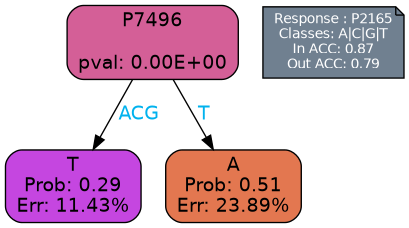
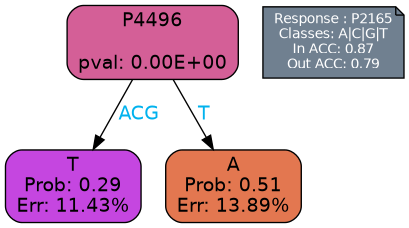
node "P7496 pval: 0.00E+00": label "P7496 pval: 0.00E+00" -> "P4496 pval: 0.00E+00"
node "A Prob: 0.51 Err: 23.89%": label "A Prob: 0.51 Err: 23.89%" -> "A Prob: 0.51 Err: 13.89%"
